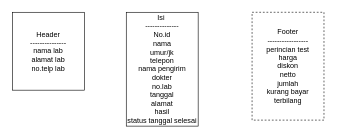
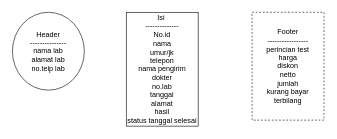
node "Header --------------- nama lab alamat lab no.telp lab": shape rectangle -> ellipse
